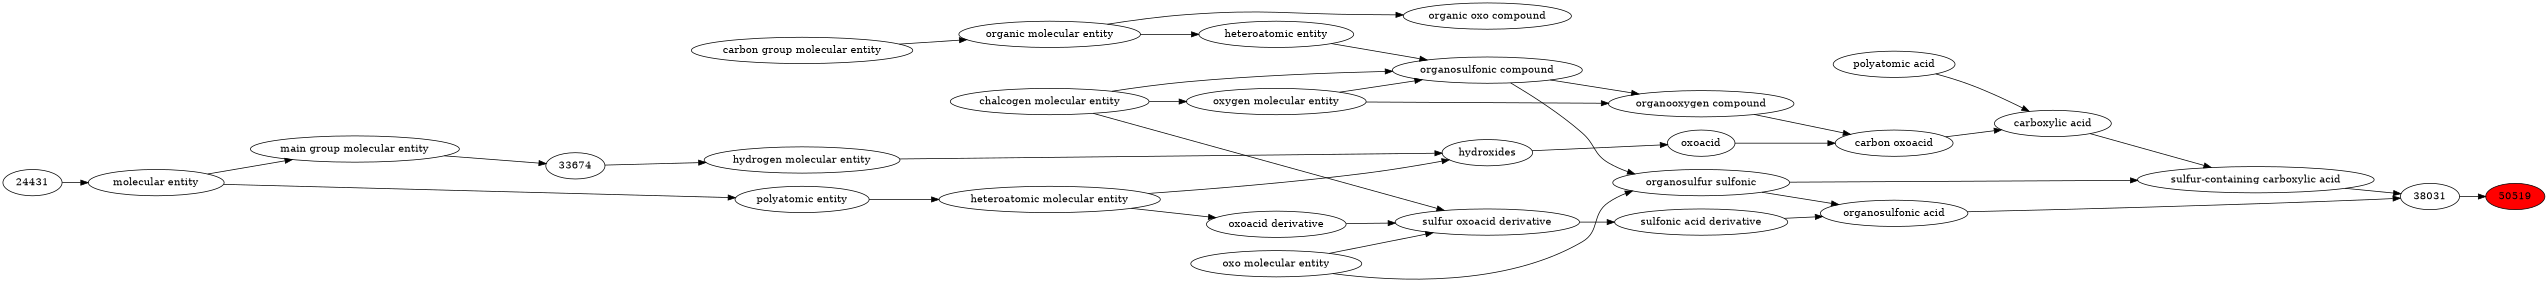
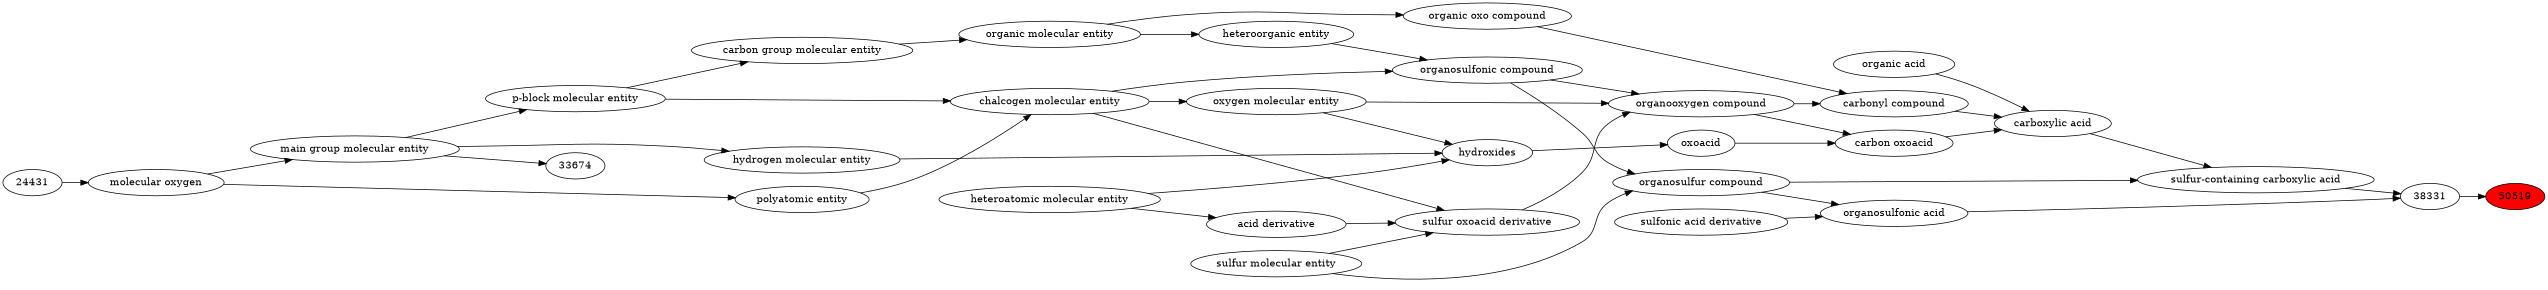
node "heteroatomic entity": label "heteroatomic entity" -> "heteroorganic entity"
node "polyatomic acid": label "polyatomic acid" -> "organic acid"
edge "oxygen molecular entity" -> "organosulfonic compound": now "oxygen molecular entity" -> "hydroxides"
node "p-block molecular entity": added
node "carbonyl compound": added
edge "33674" -> "hydrogen molecular entity": now "main group molecular entity" -> "hydrogen molecular entity"
node "molecular entity": label "molecular entity" -> "molecular oxygen"
node "organosulfur sulfonic": label "organosulfur sulfonic" -> "organosulfur compound"
node "38031": label "38031" -> "38331"
edge "polyatomic entity" -> "heteroatomic molecular entity": now "polyatomic entity" -> "chalcogen molecular entity"
edge "sulfur oxoacid derivative" -> "sulfonic acid derivative": now "sulfur oxoacid derivative" -> "organooxygen compound"
node "oxoacid derivative": label "oxoacid derivative" -> "acid derivative"
node "oxo molecular entity": label "oxo molecular entity" -> "sulfur molecular entity"
